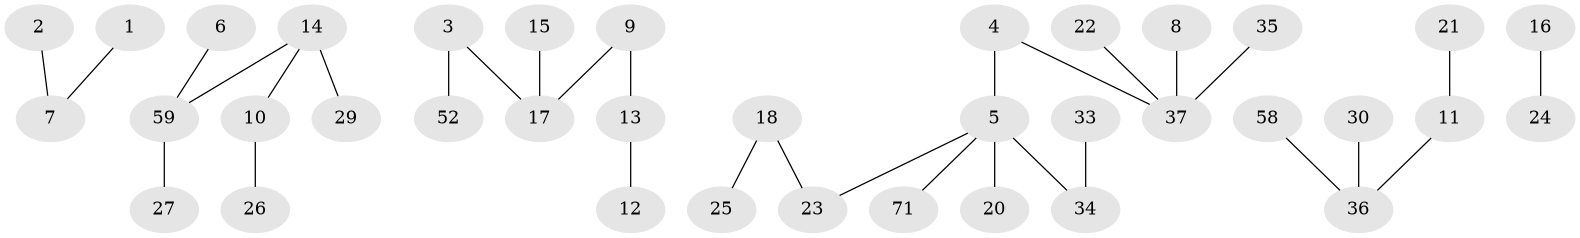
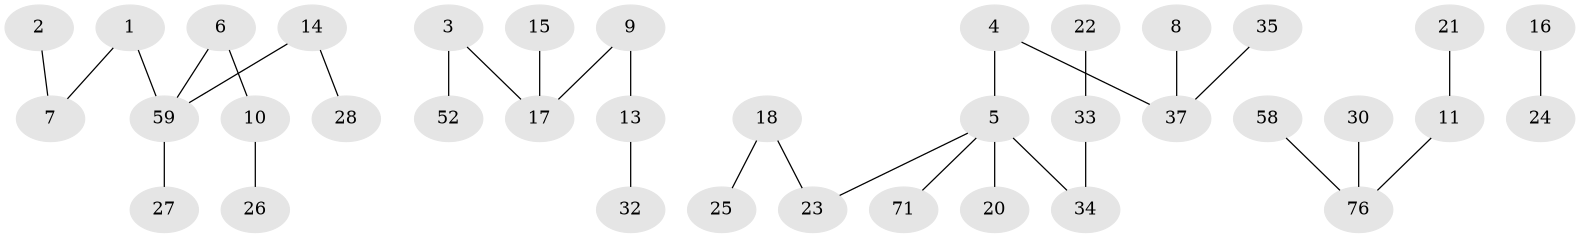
edge "1" -- "59": added
edge "14" -- "10": now "6" -- "10"
edge "22" -- "37": now "22" -- "33"
node "29": label "29" -> "28"
node "12": label "12" -> "32"
node "36": label "36" -> "76"
